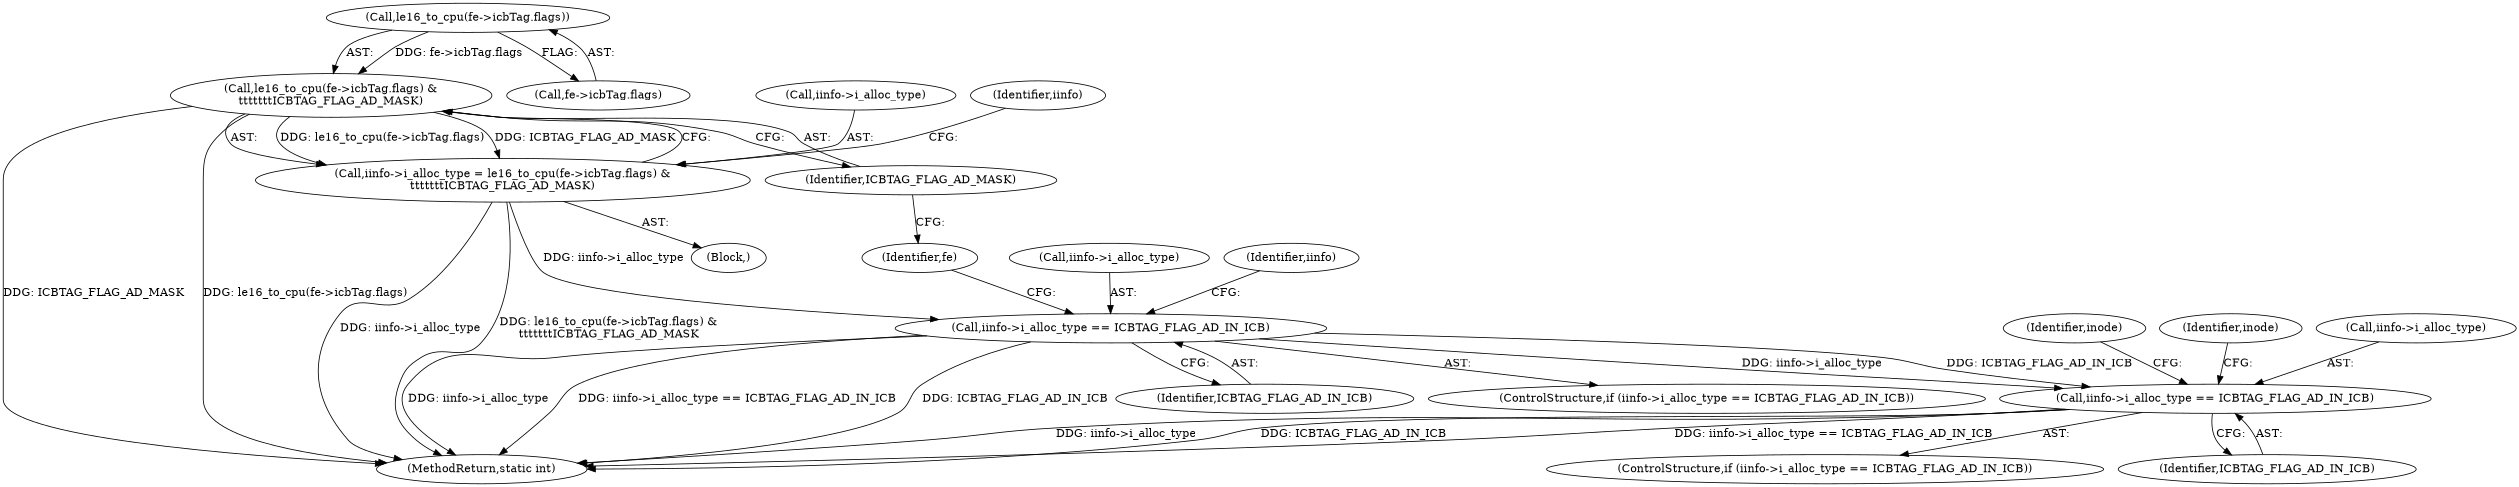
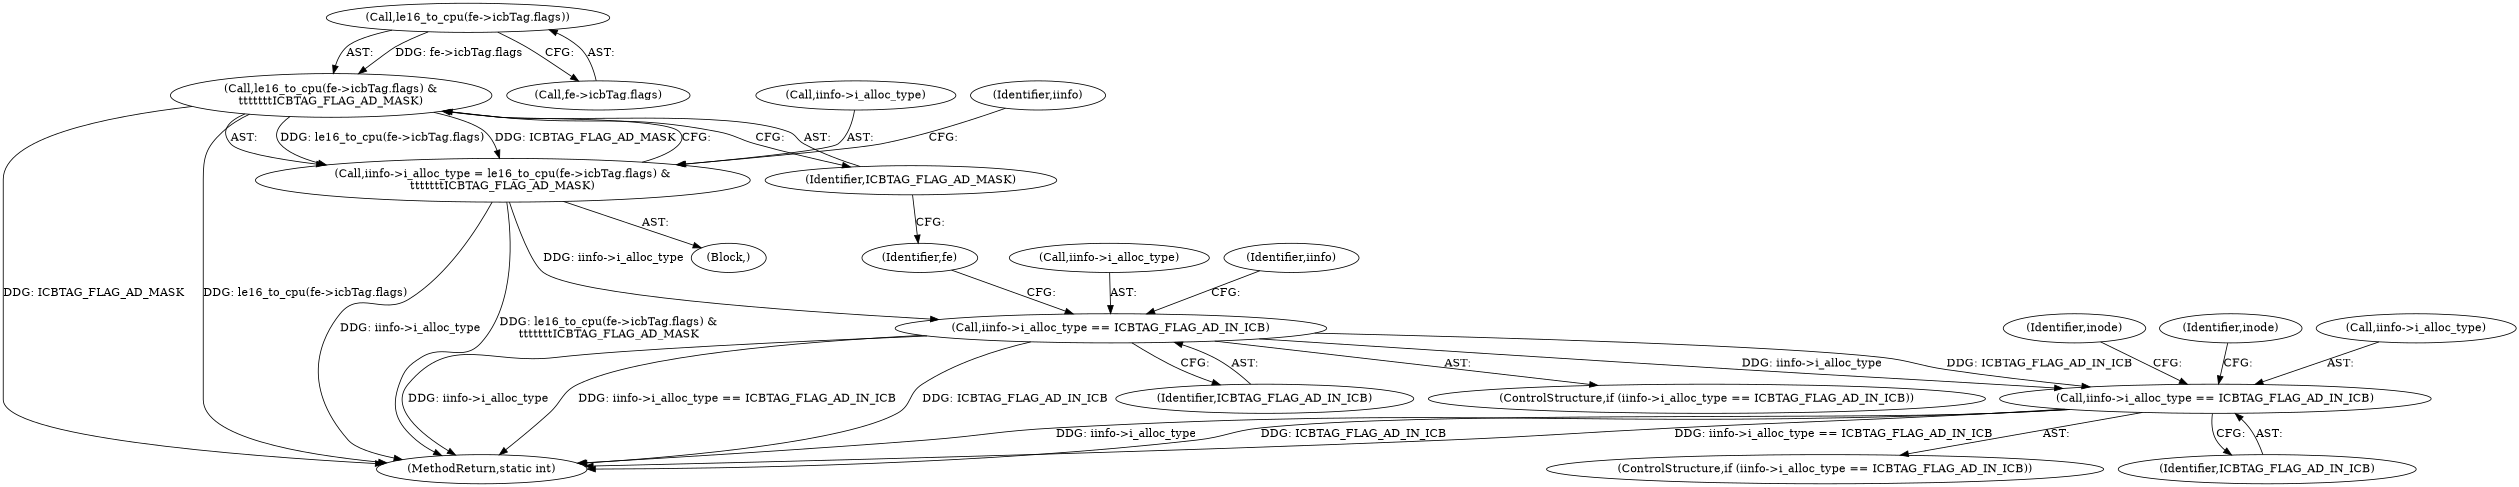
edge "(Call,le16_to_cpu(fe->icbTag.flags))" -> "(Call,fe->icbTag.flags)": label "FLAG: " -> "CFG: "
